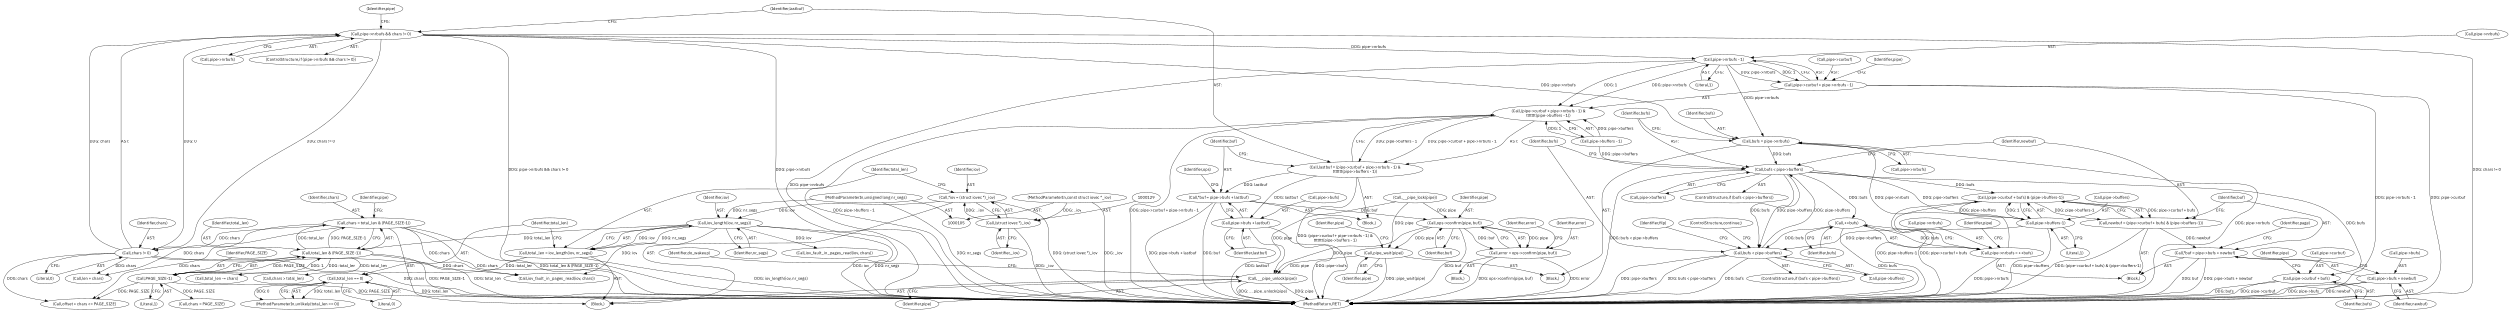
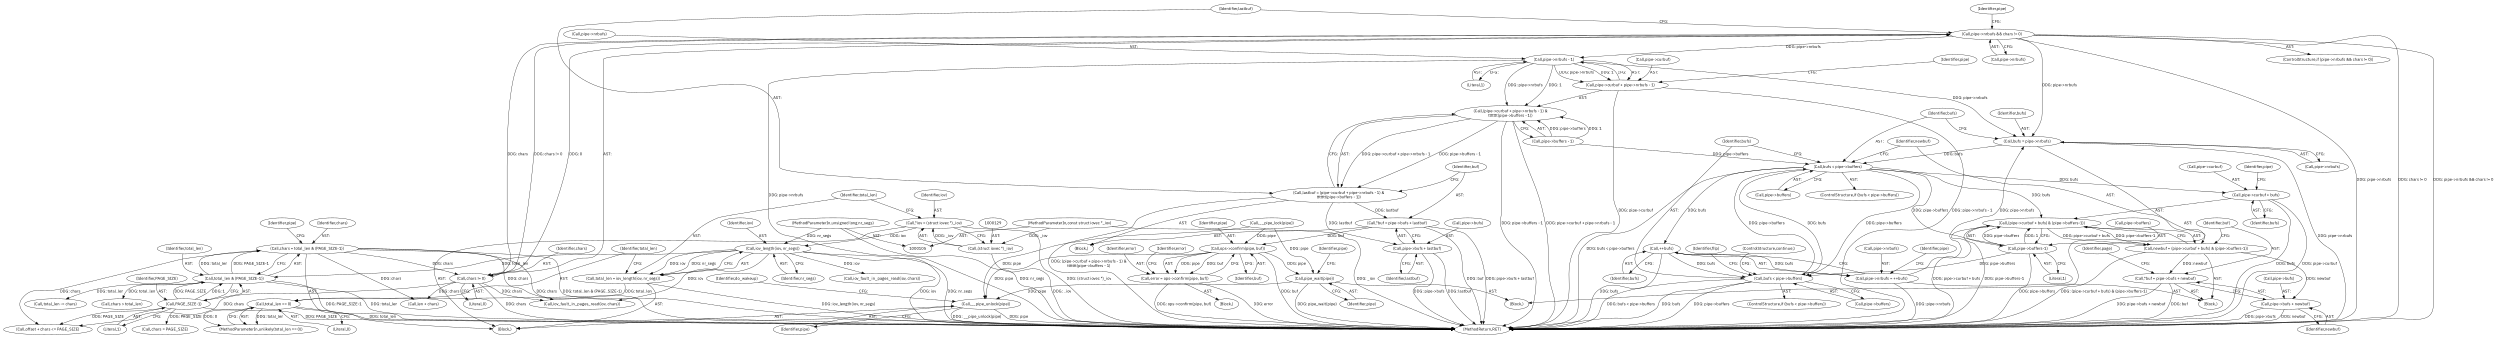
node "(Identifier,ops)": removed
edge "(Call,pipe->curbuf + bufs)" -> "(Call,(pipe->curbuf + bufs) & (pipe->buffers-1))": added, label "AST:"
node "(Identifier,_iov)": removed
edge "(Call,newbuf = (pipe->curbuf + bufs) & (pipe->buffers-1))" -> "(Call,pipe->bufs + newbuf)": added, label "DDG: newbuf"
